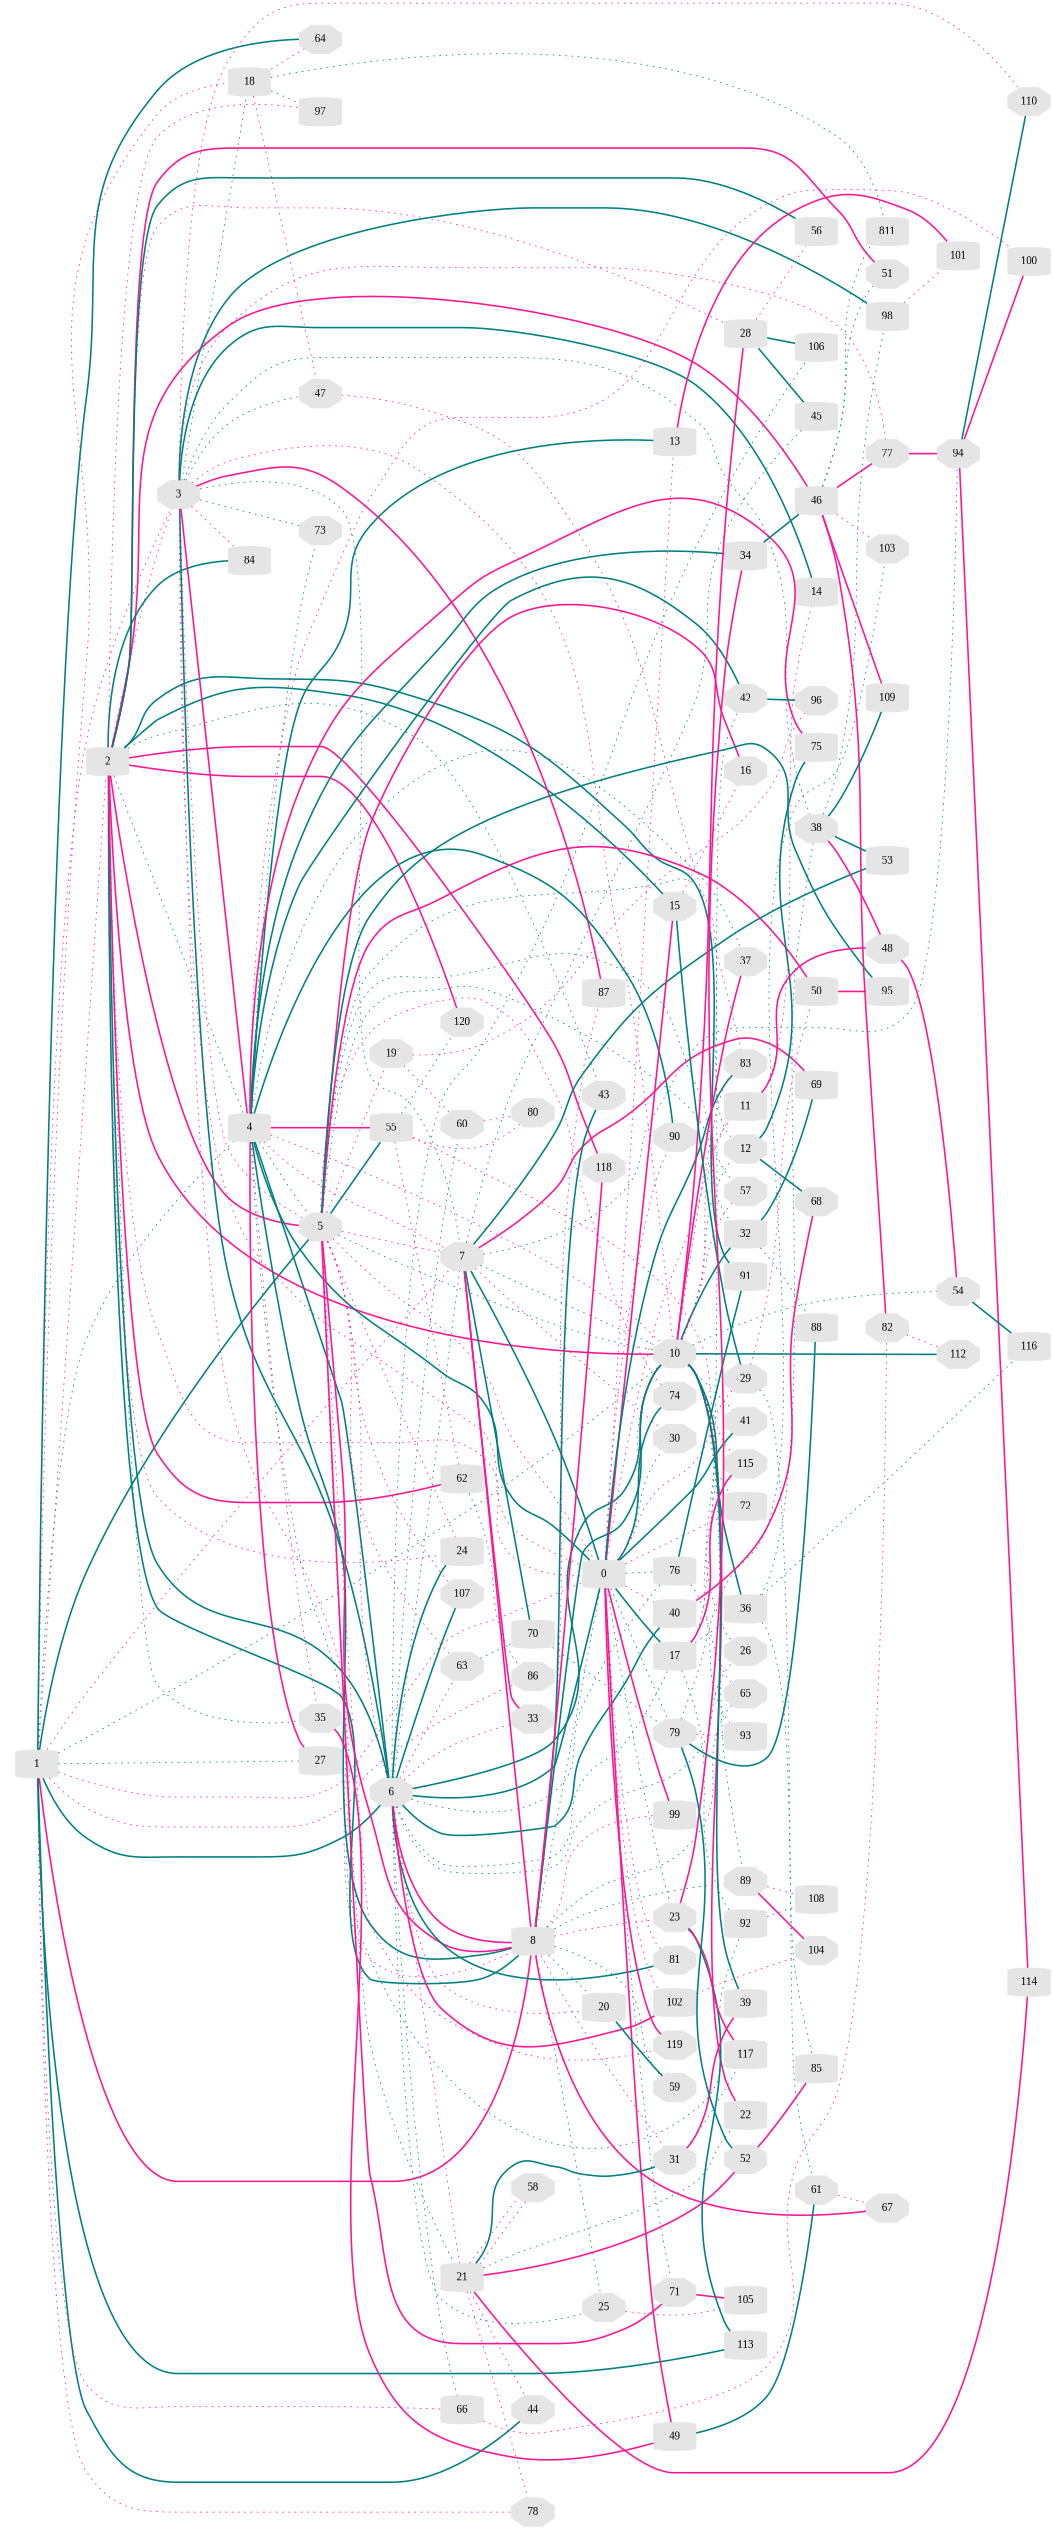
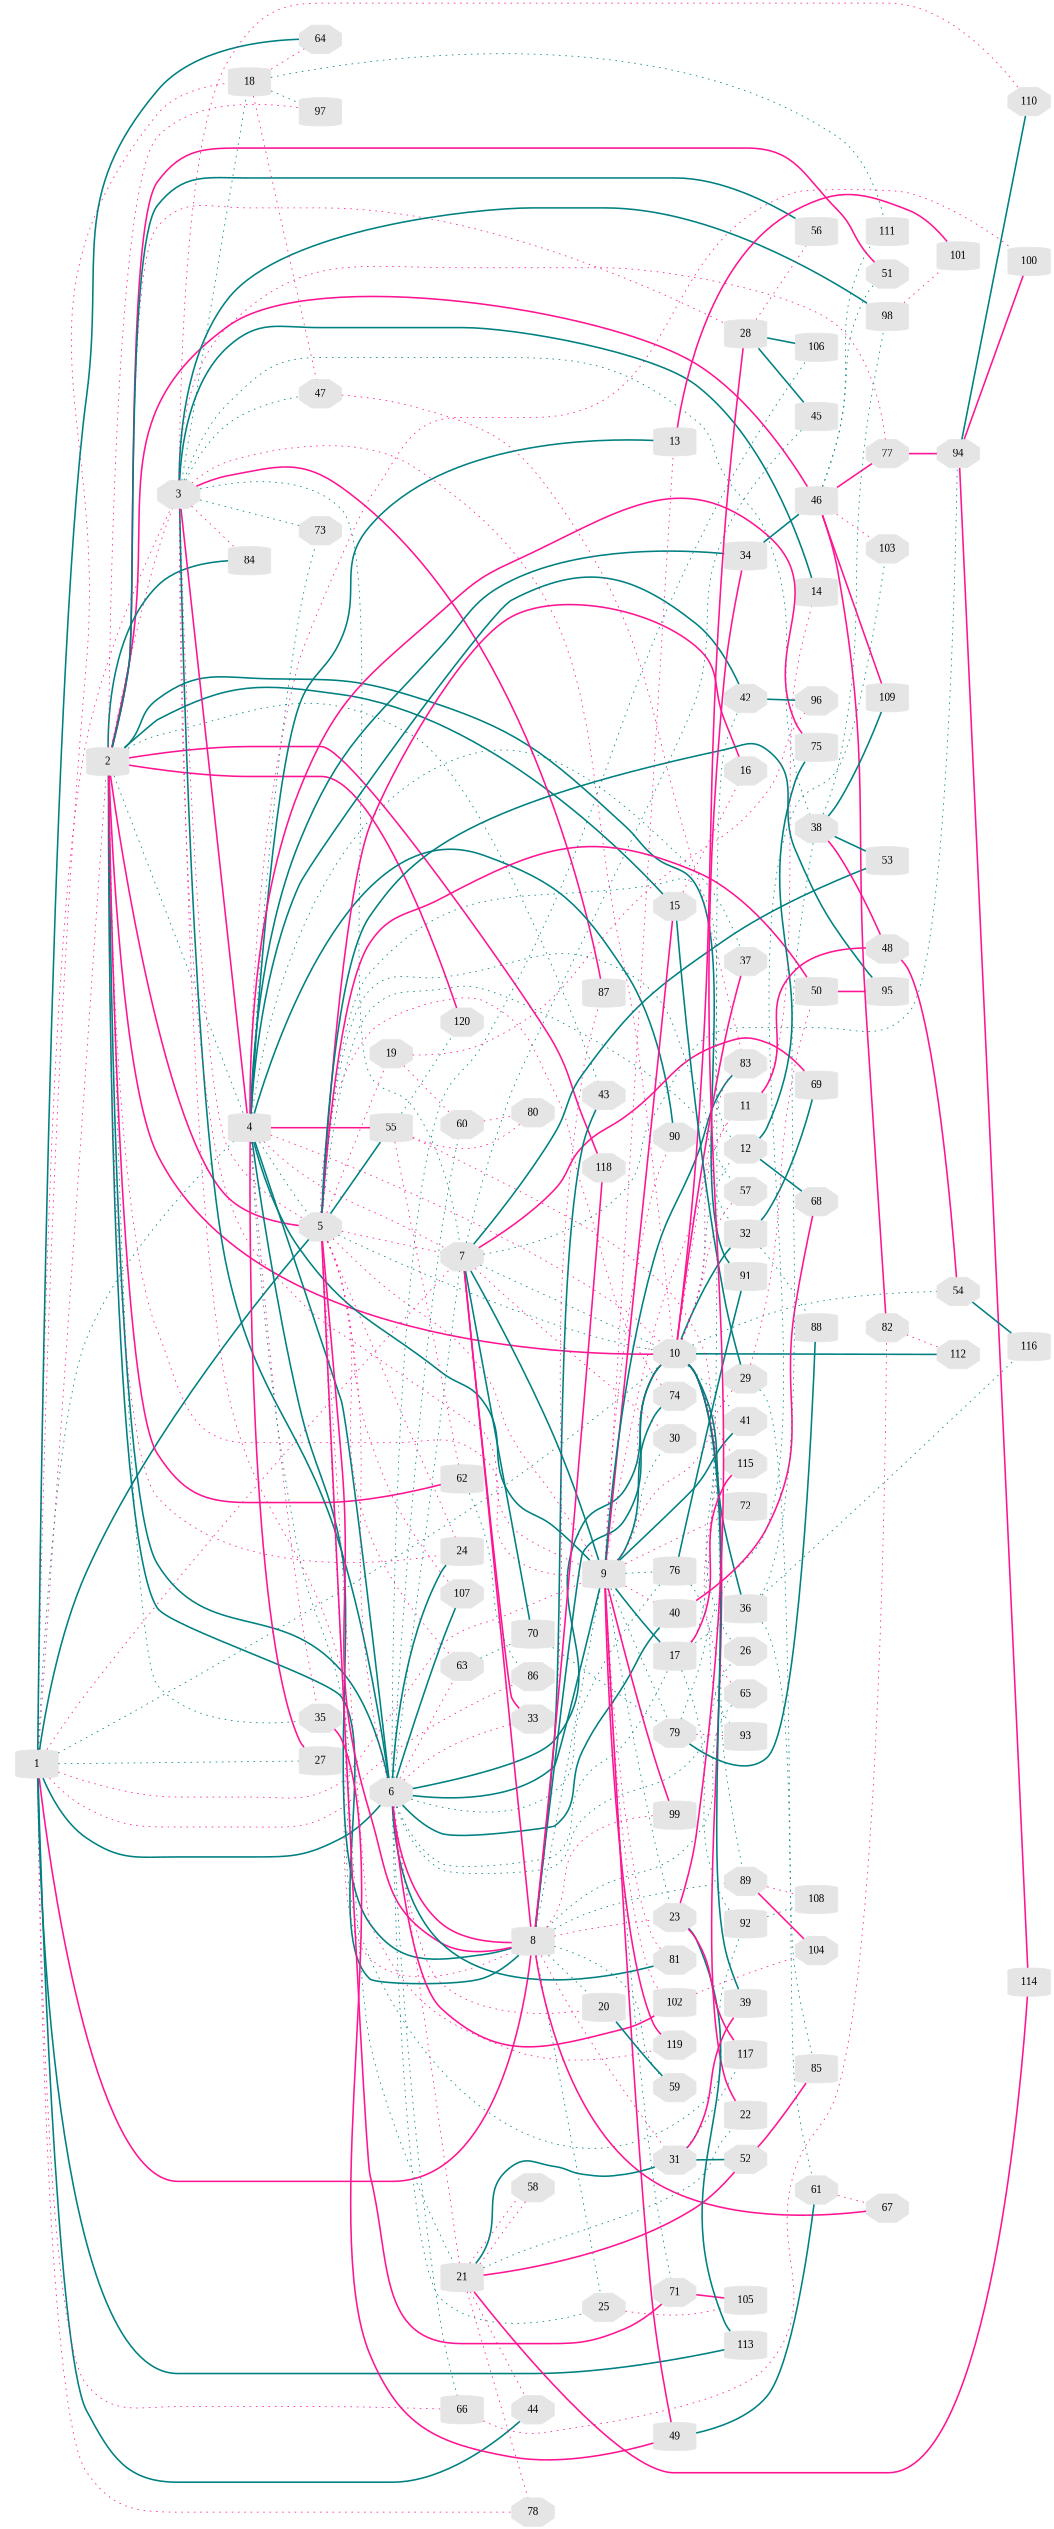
node "811": label "811" -> "111"
node "0": label "0" -> "9"
edge "79" -- "52": now "31" -- "52"
